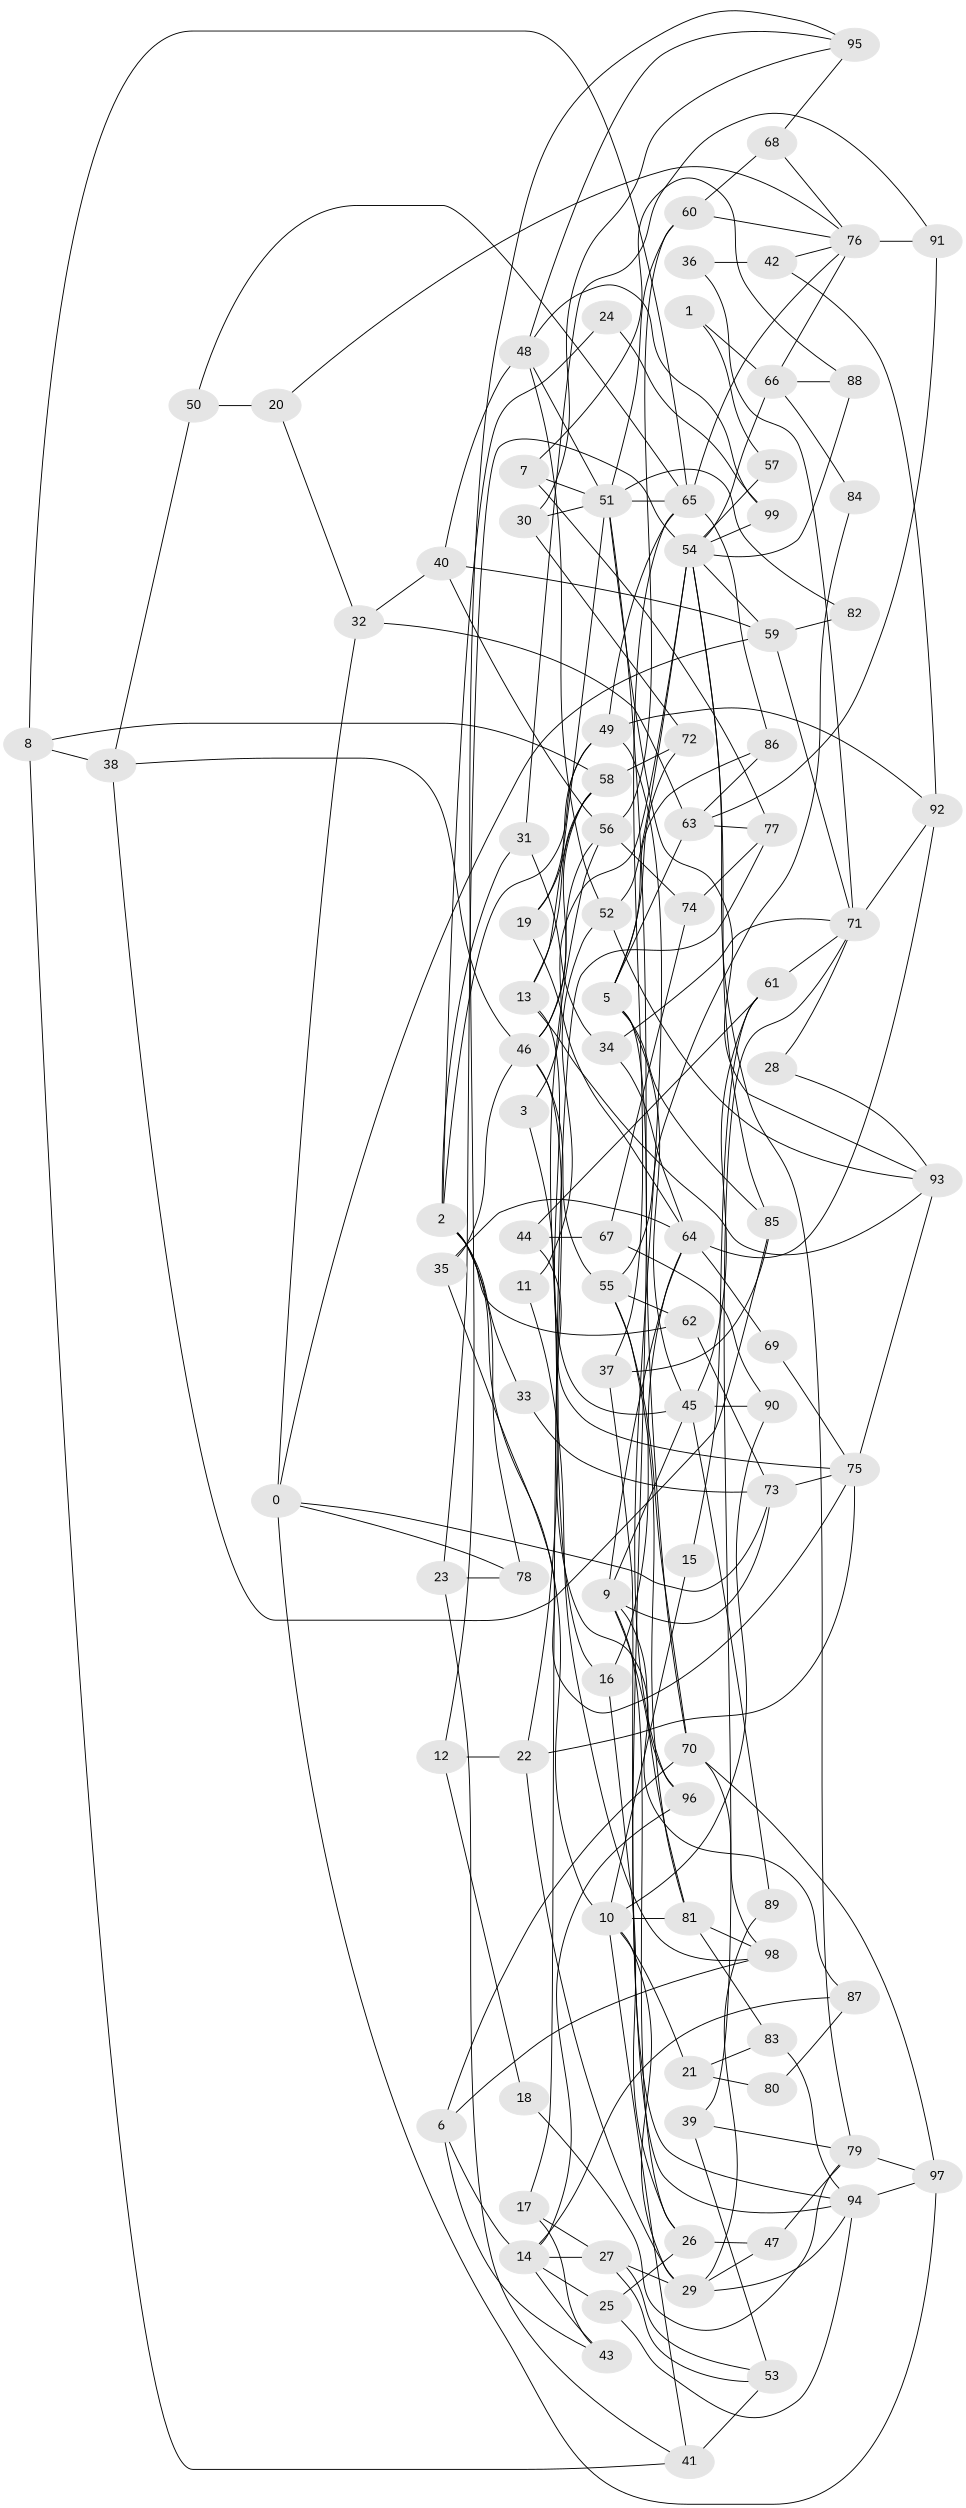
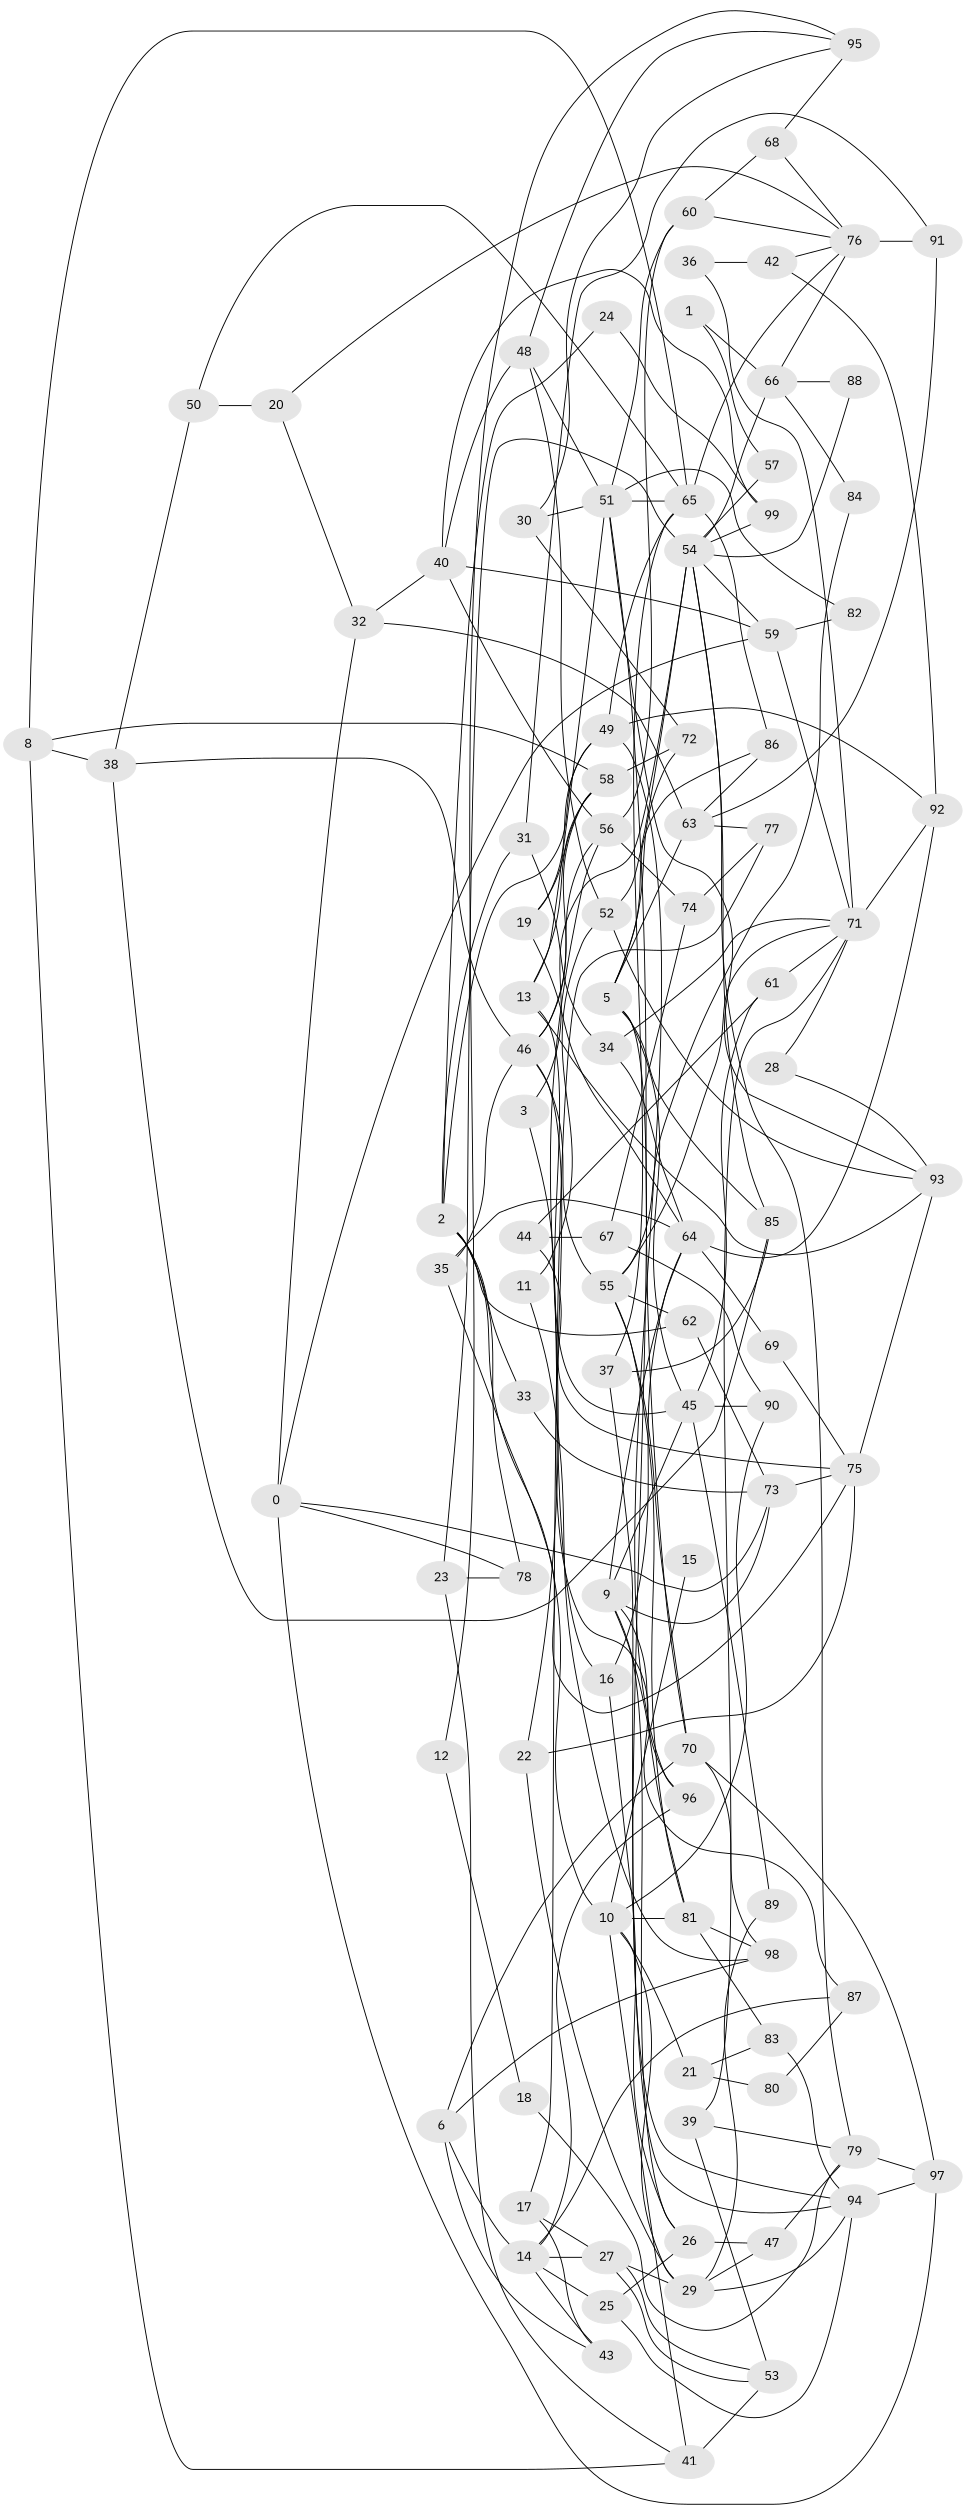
edge "48" -- "99": now "40" -- "99"
node "7": removed
edge "71" -- "55": added
edge "61" -- "15": removed
edge "12" -- "22": removed
